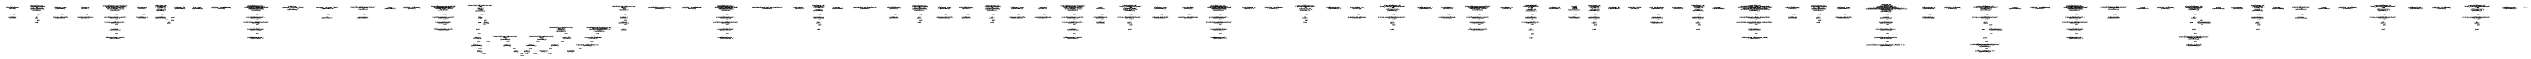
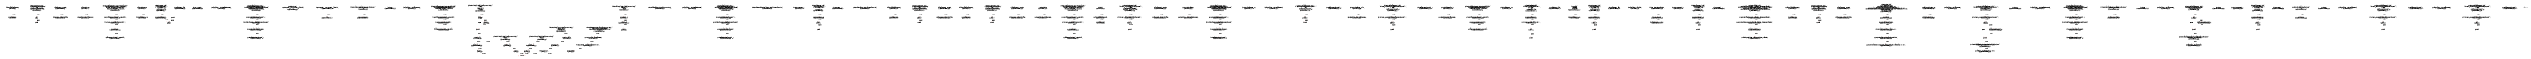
edge "130_ if 796-if-131-132" -> "130_ end_if": label "neg_next" -> "return_exit"
